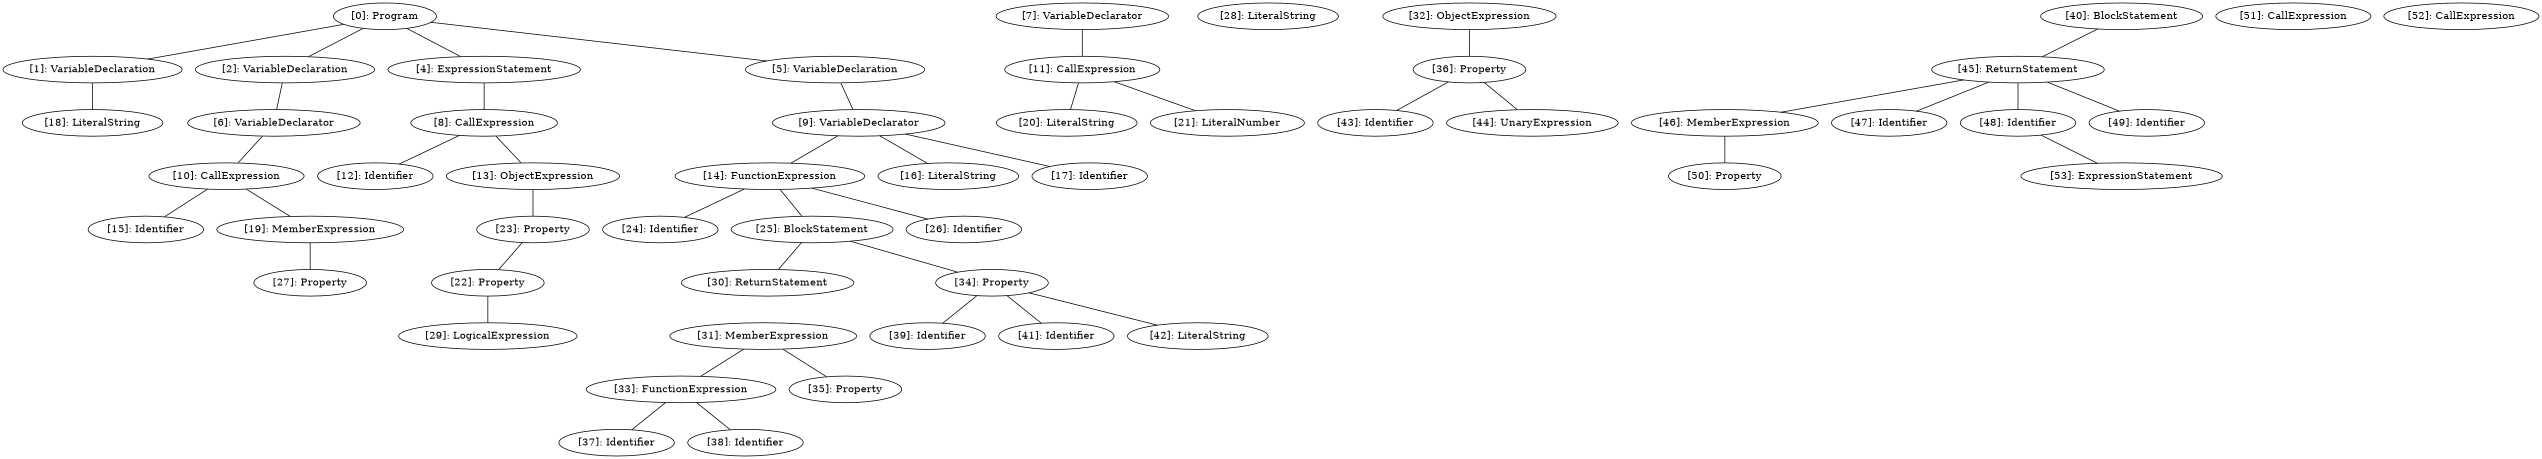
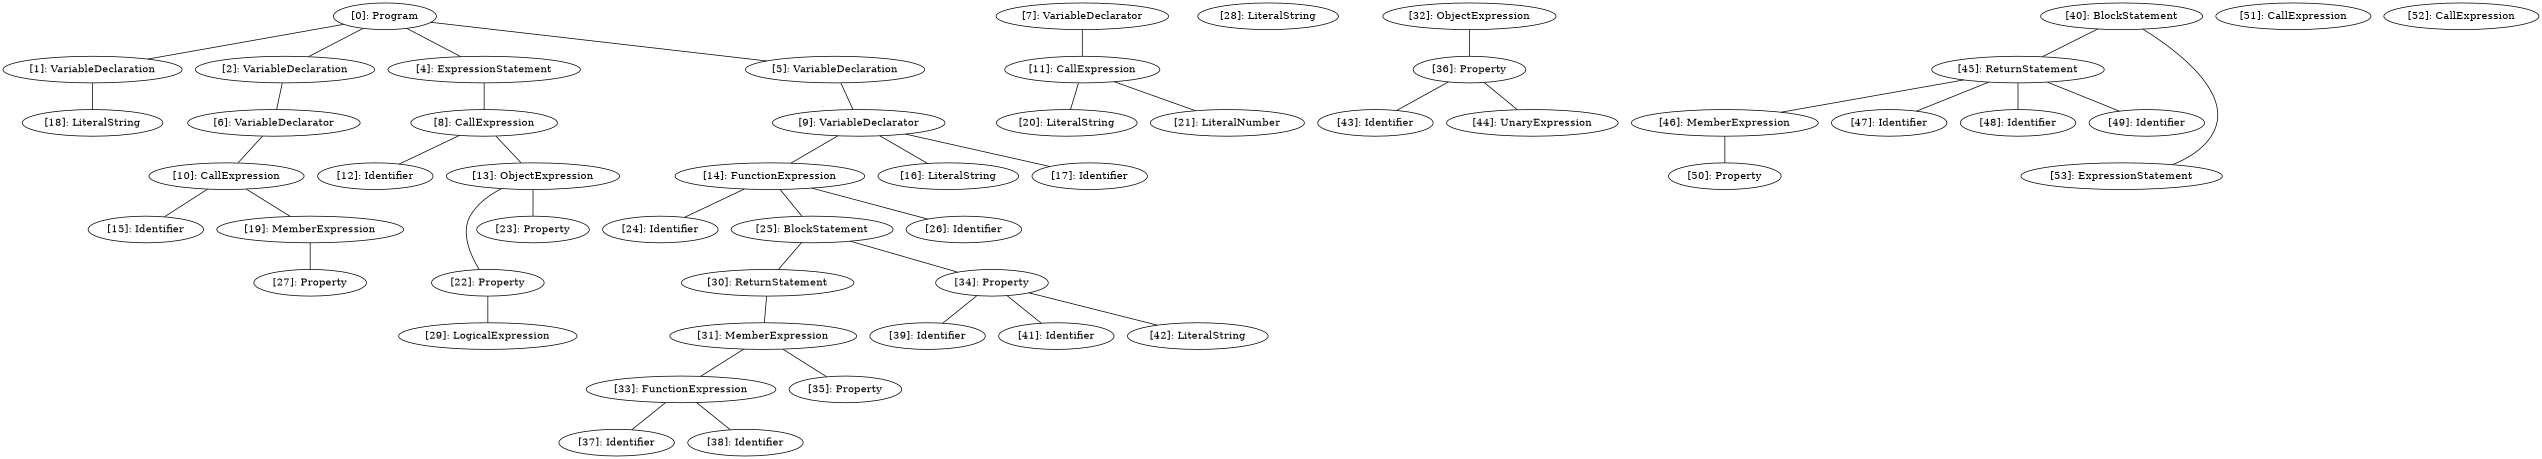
edge "[48]: Identifier" -- "[53]: ExpressionStatement": now "[40]: BlockStatement" -- "[53]: ExpressionStatement"
edge "[23]: Property" -- "[22]: Property": now "[13]: ObjectExpression" -- "[22]: Property"
edge "[30]: ReturnStatement" -- "[31]: MemberExpression": added
